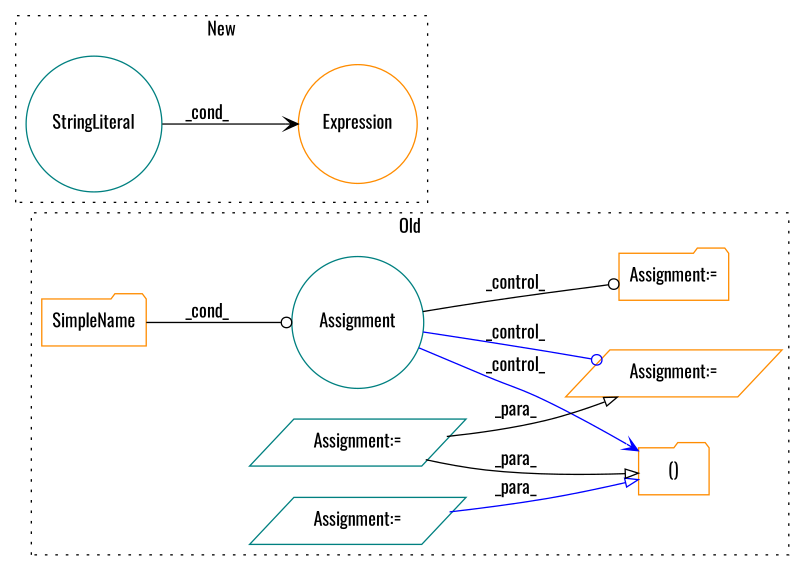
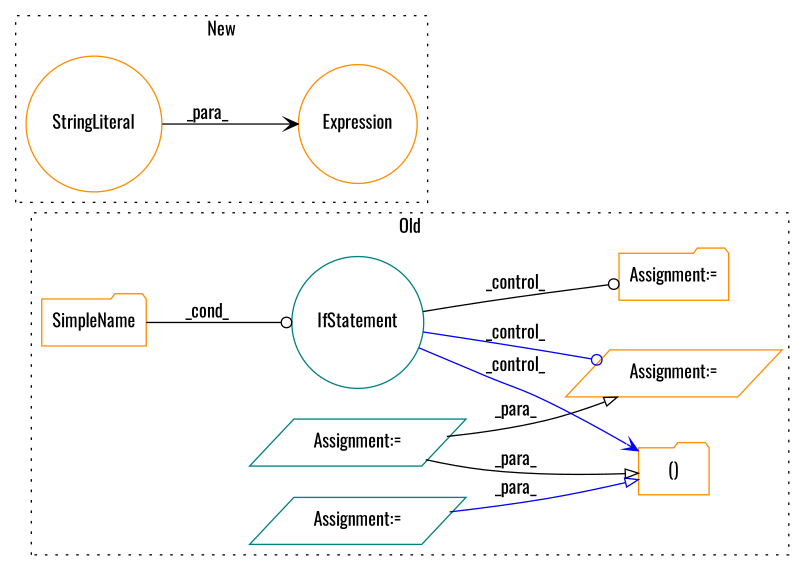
edge "StringLiteral" -> "Expression": label "_cond_" -> "_para_"
node "StringLiteral": color teal -> darkorange
node "Assignment": label "Assignment" -> "IfStatement"
